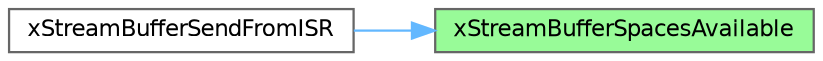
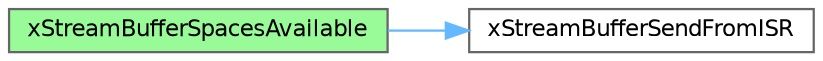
edge "xStreamBufferSendFromISR" -> "xStreamBufferSpacesAvailable": reversed
